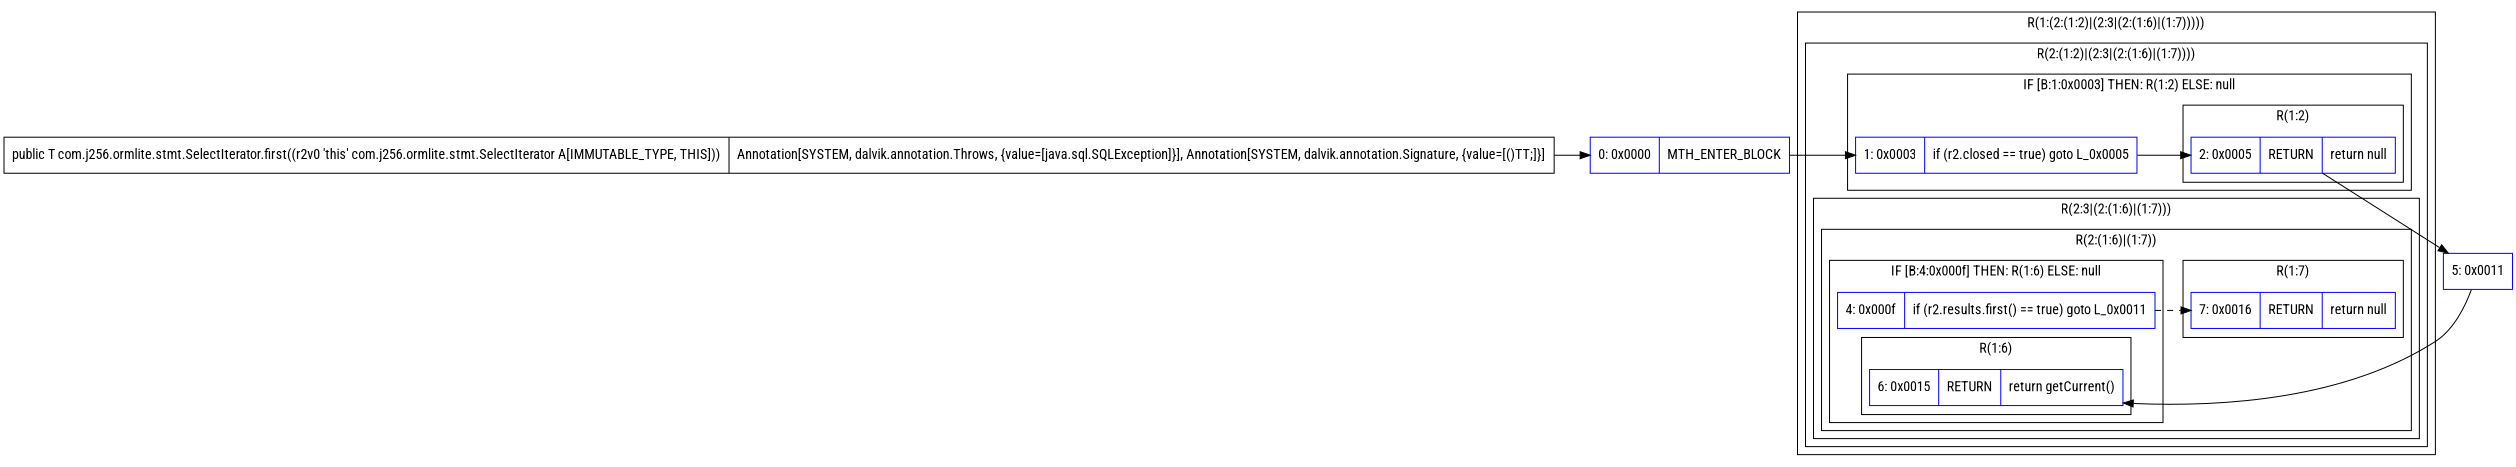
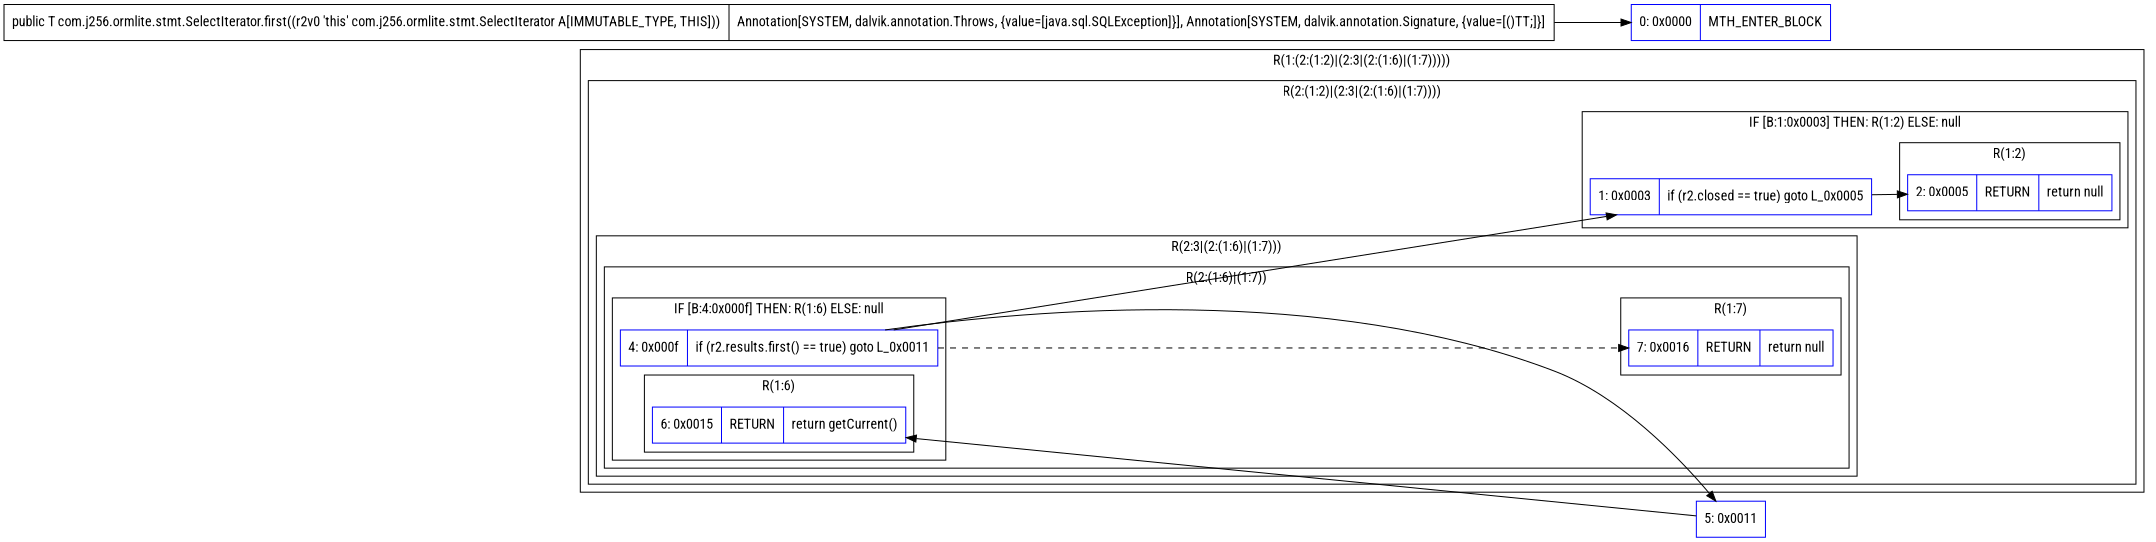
edge "0: 0x0000" -> "1: 0x0003": now "4: 0x000f" -> "1: 0x0003"
edge "2: 0x0005" -> "5: 0x0011": now "4: 0x000f" -> "5: 0x0011"
